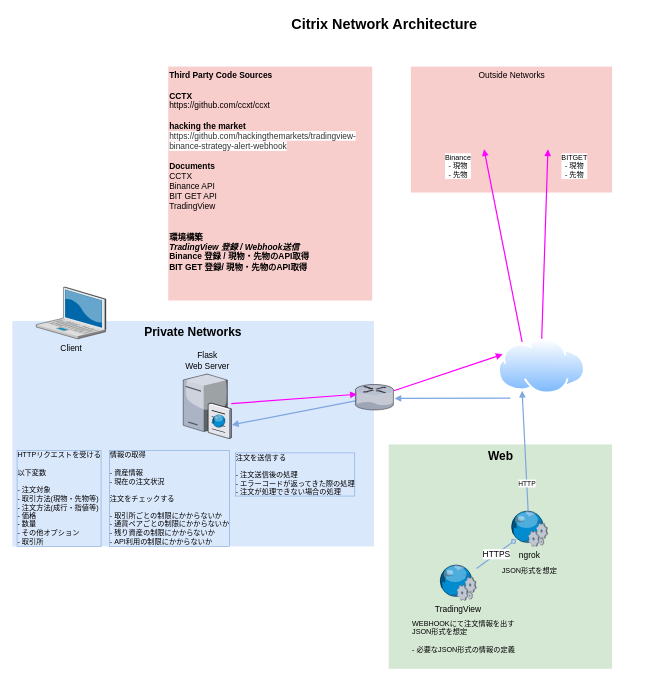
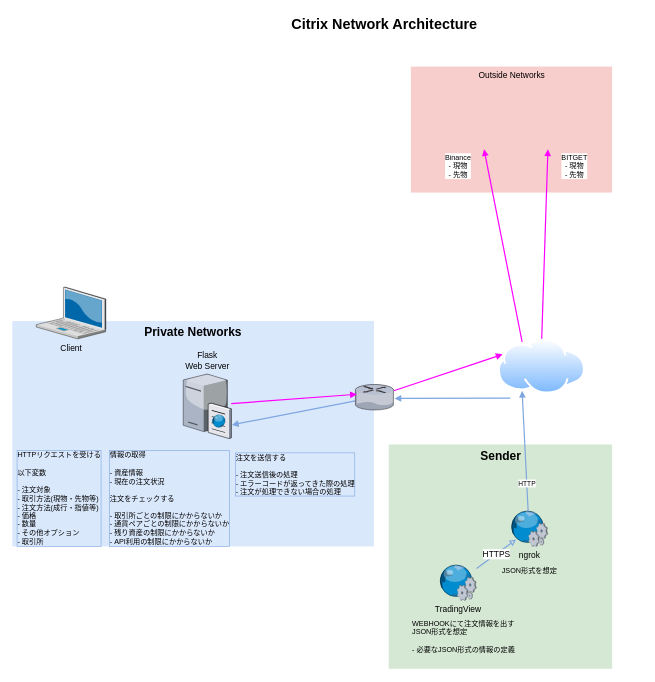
node "Third Party Code Sources CCTX https://github.com/ccxt/ccxt hacking the market https://github.com/hackingthemarkets/tradingview-binance-strategy-alert-webhook Documents CCTX Binance API BIT GET API TradingView 環境構築 TradingView 登録 / Webhook送信 Binance 登録 / 現物・先物のAPI取得 BIT GET 登録/ 現物・先物のAPI取得": removed
node "Web": label "Web" -> "Sender"
edge "TradingView" -> "ngrok": arrowhead diamond -> block
